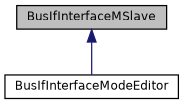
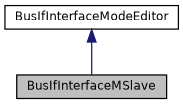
edge "BusIfInterfaceModeEditor" -> "BusIfInterfaceMSlave": reversed
